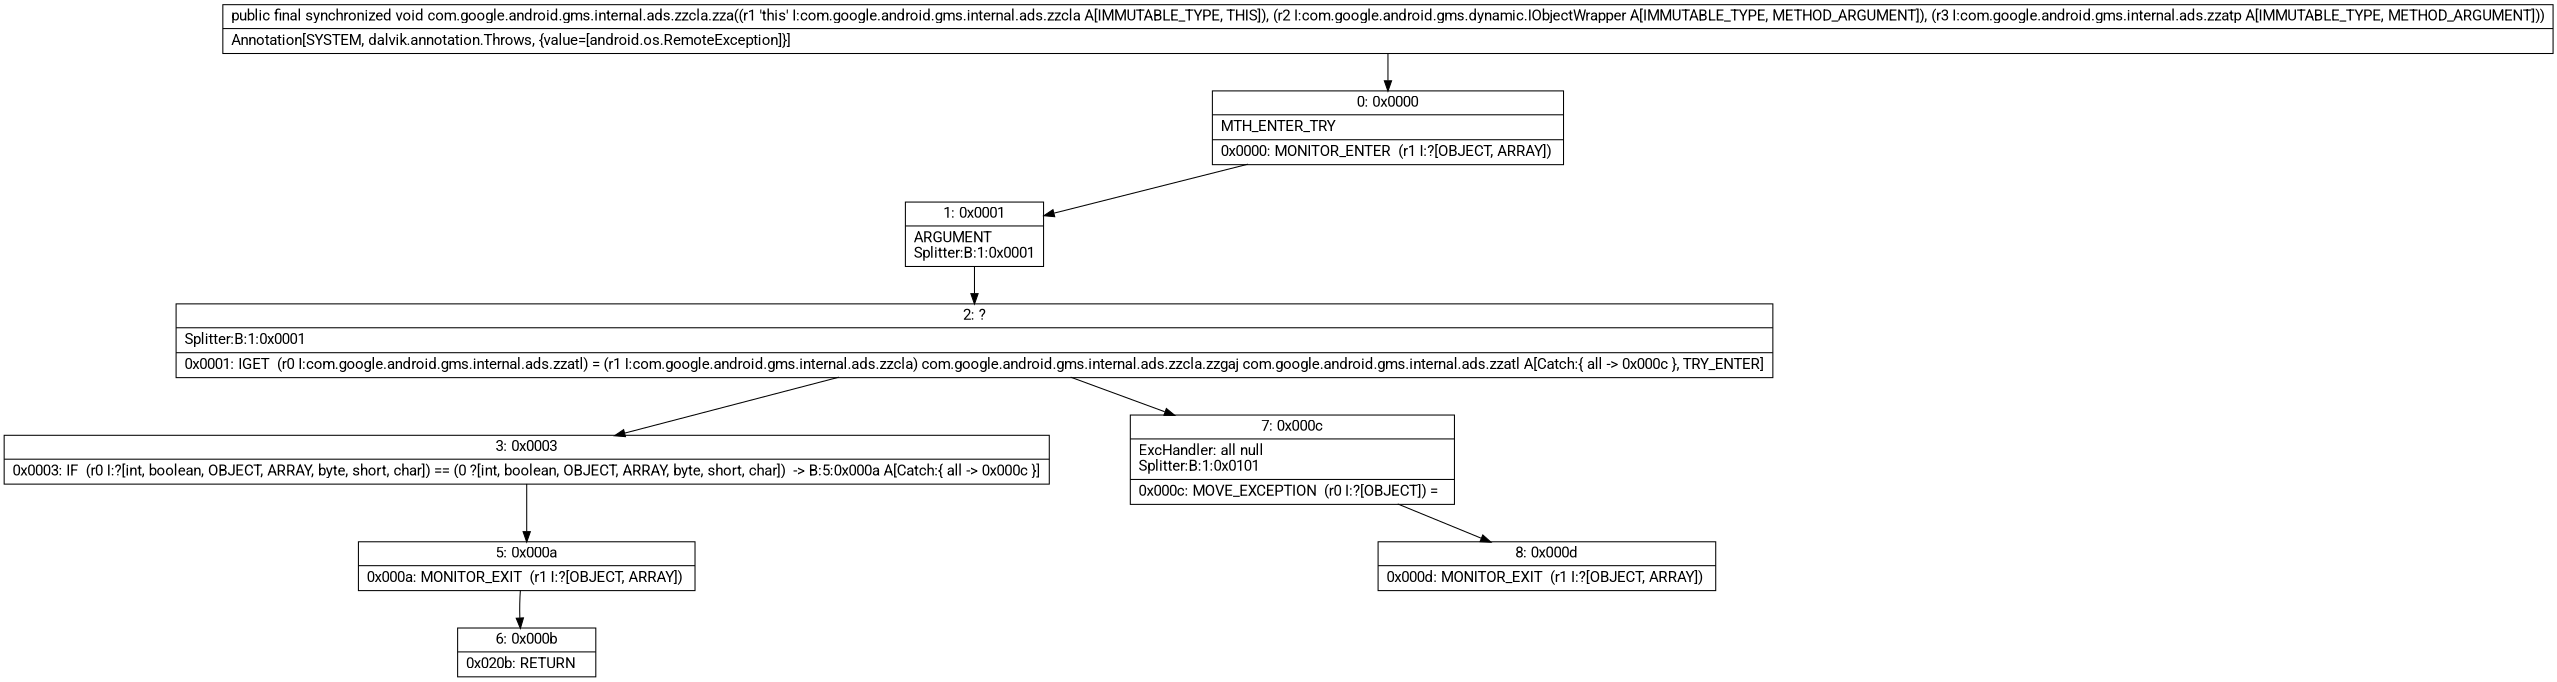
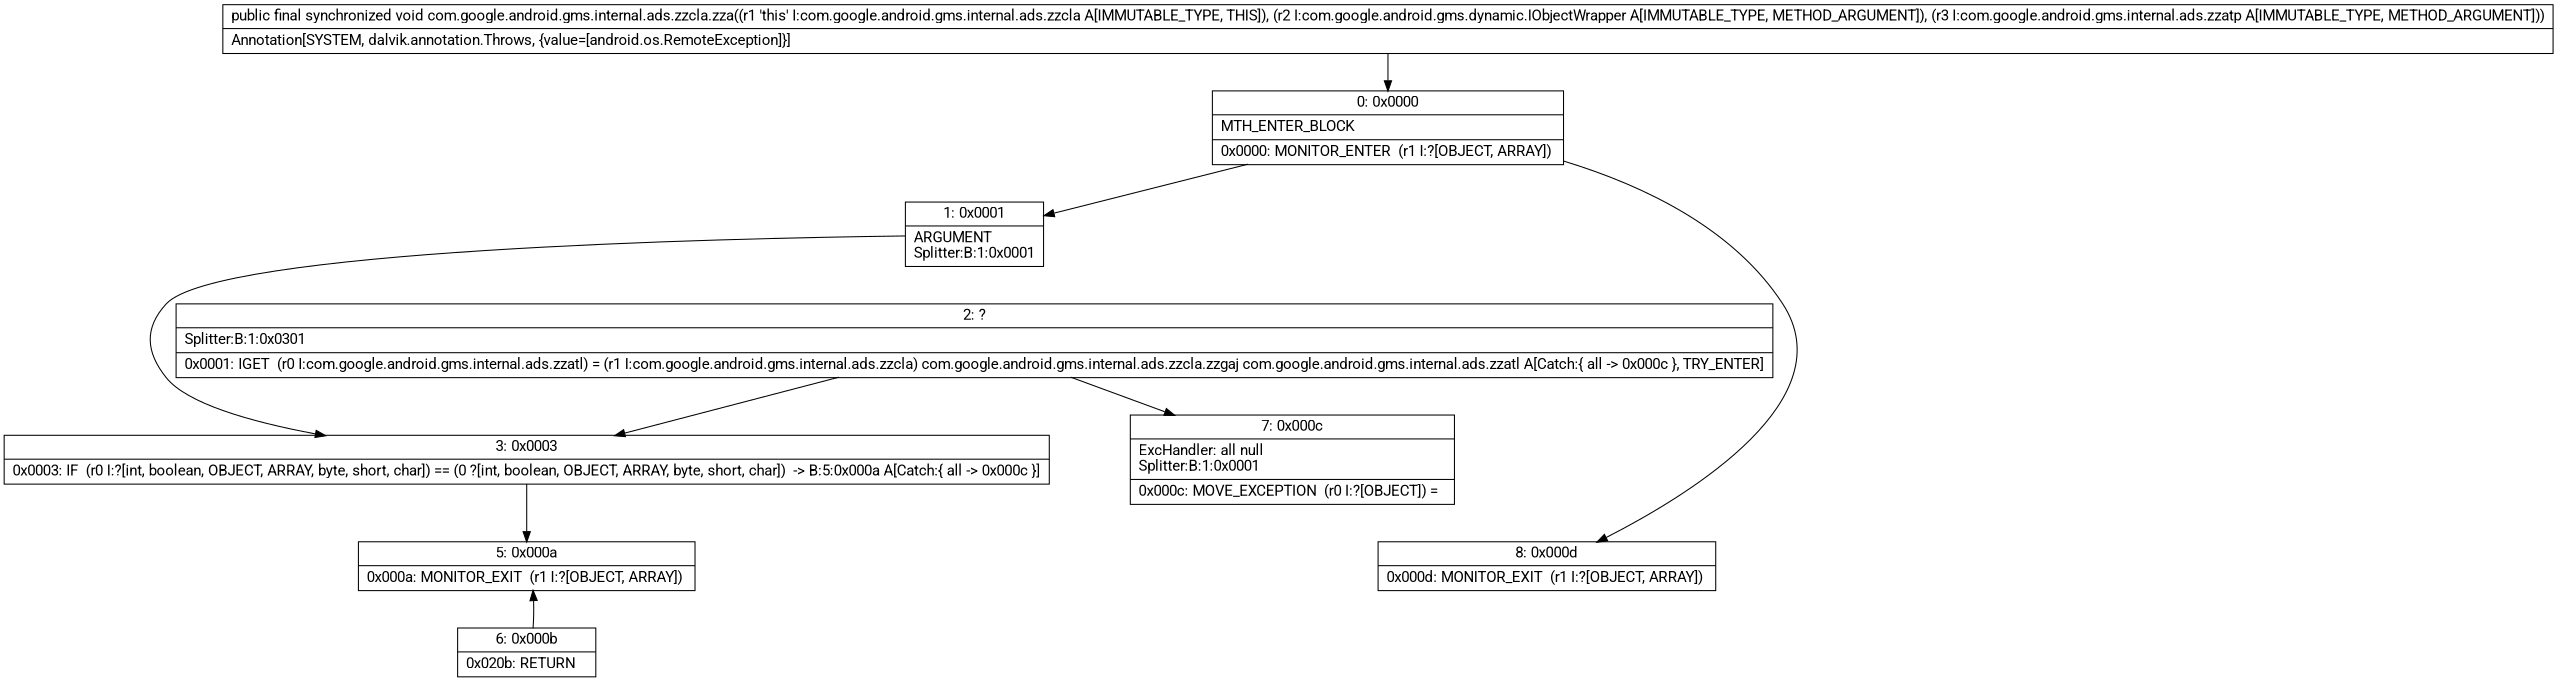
node "0: 0x0000": text "MTH_ENTER_TRY" -> "MTH_ENTER_BLOCK"
edge "1: 0x0001" -> "2: ?": now "1: 0x0001" -> "3: 0x0003"
node "2: ?": text "Splitter:B:1:0x0001" -> "Splitter:B:1:0x0301"
node "7: 0x000c": text "Splitter:B:1:0x0101" -> "Splitter:B:1:0x0001"
edge "7: 0x000c" -> "8: 0x000d": now "0: 0x0000" -> "8: 0x000d"
edge "5: 0x000a" -> "6: 0x000b": reversed
